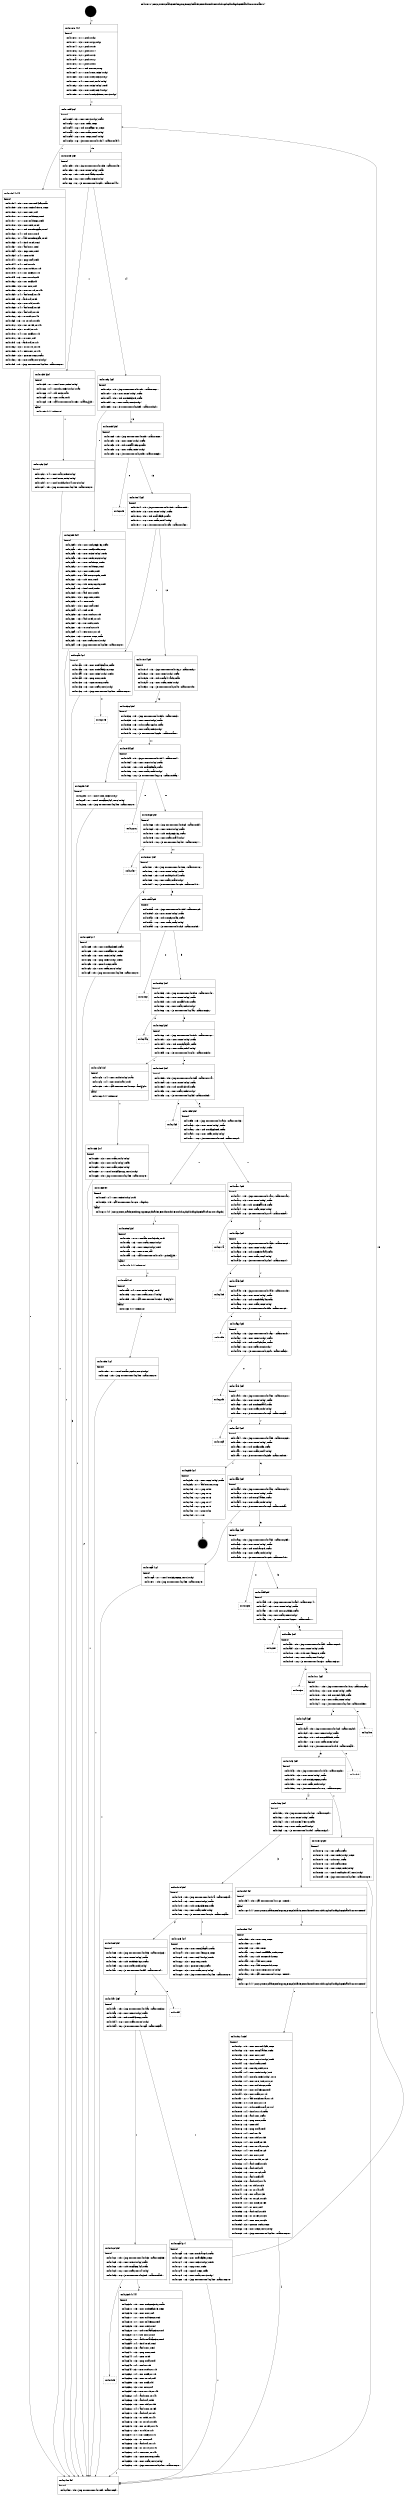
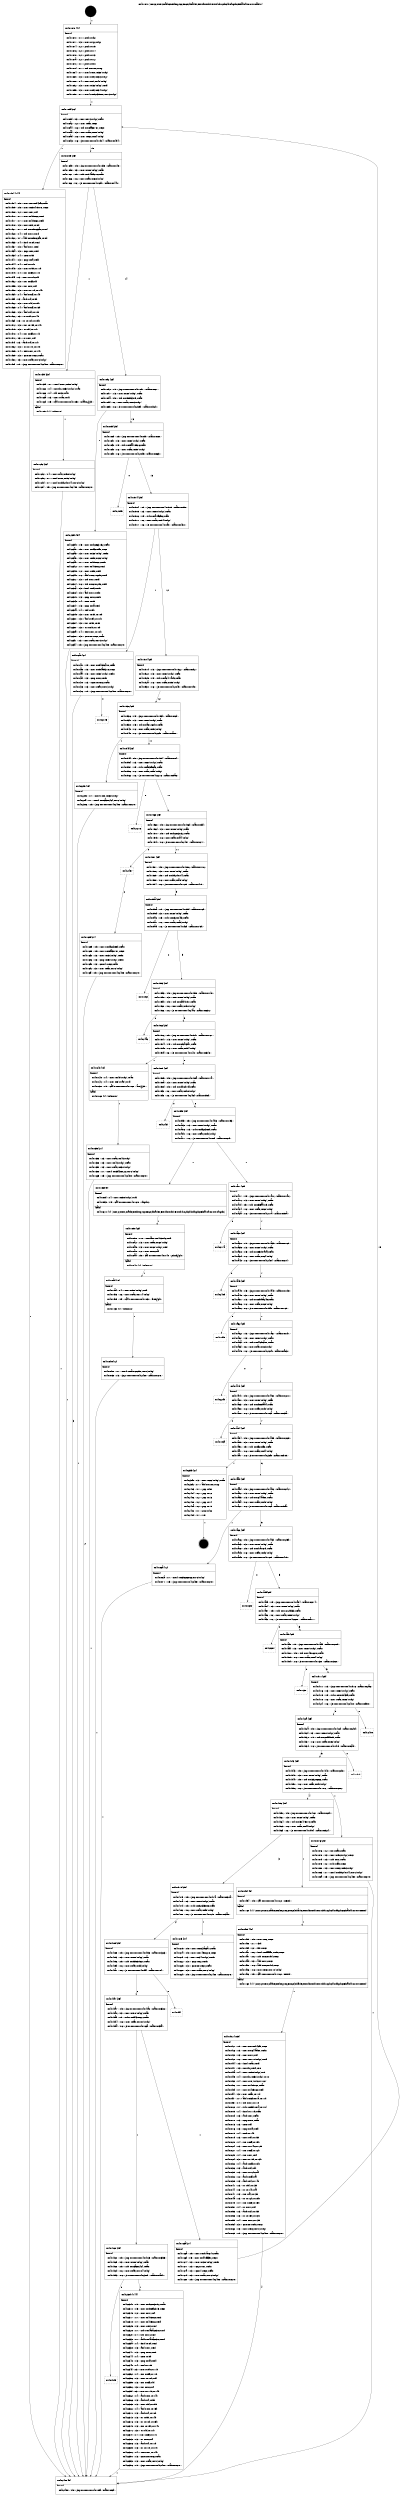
edge "0x401981 [25]" -> "0x401ce9 [27]": now "0x4024e7" -> "0x401ce9 [27]"
edge "0x401c6a [27]" -> "0x4024ee [5]": removed, label "1"
